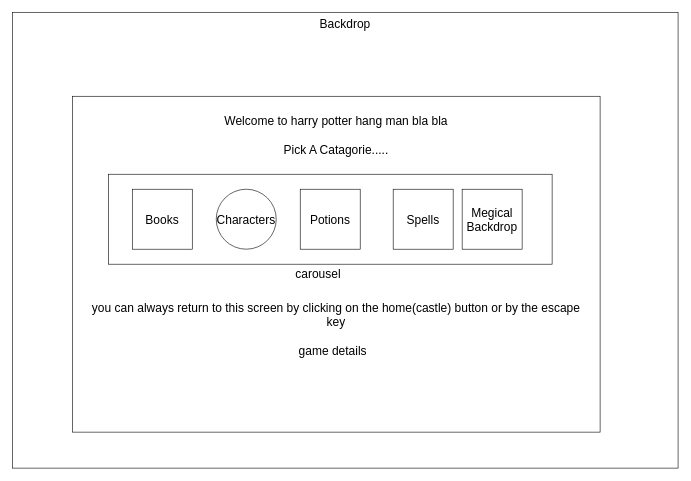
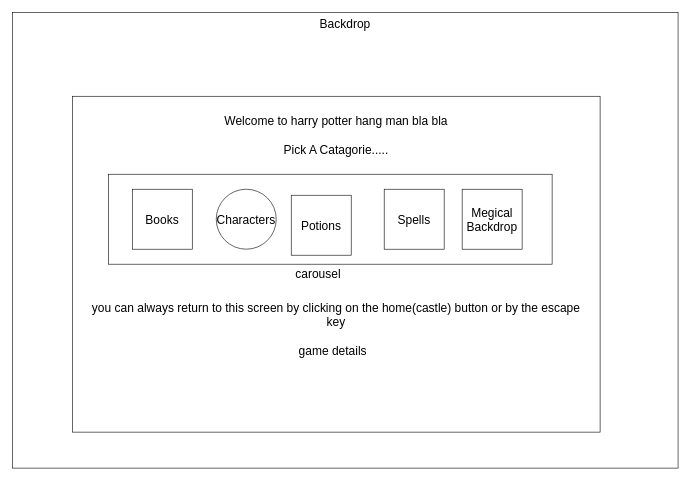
node "Potions": moved (330, 219) -> (321, 225)
node "Spells": moved (423, 219) -> (414, 219)
